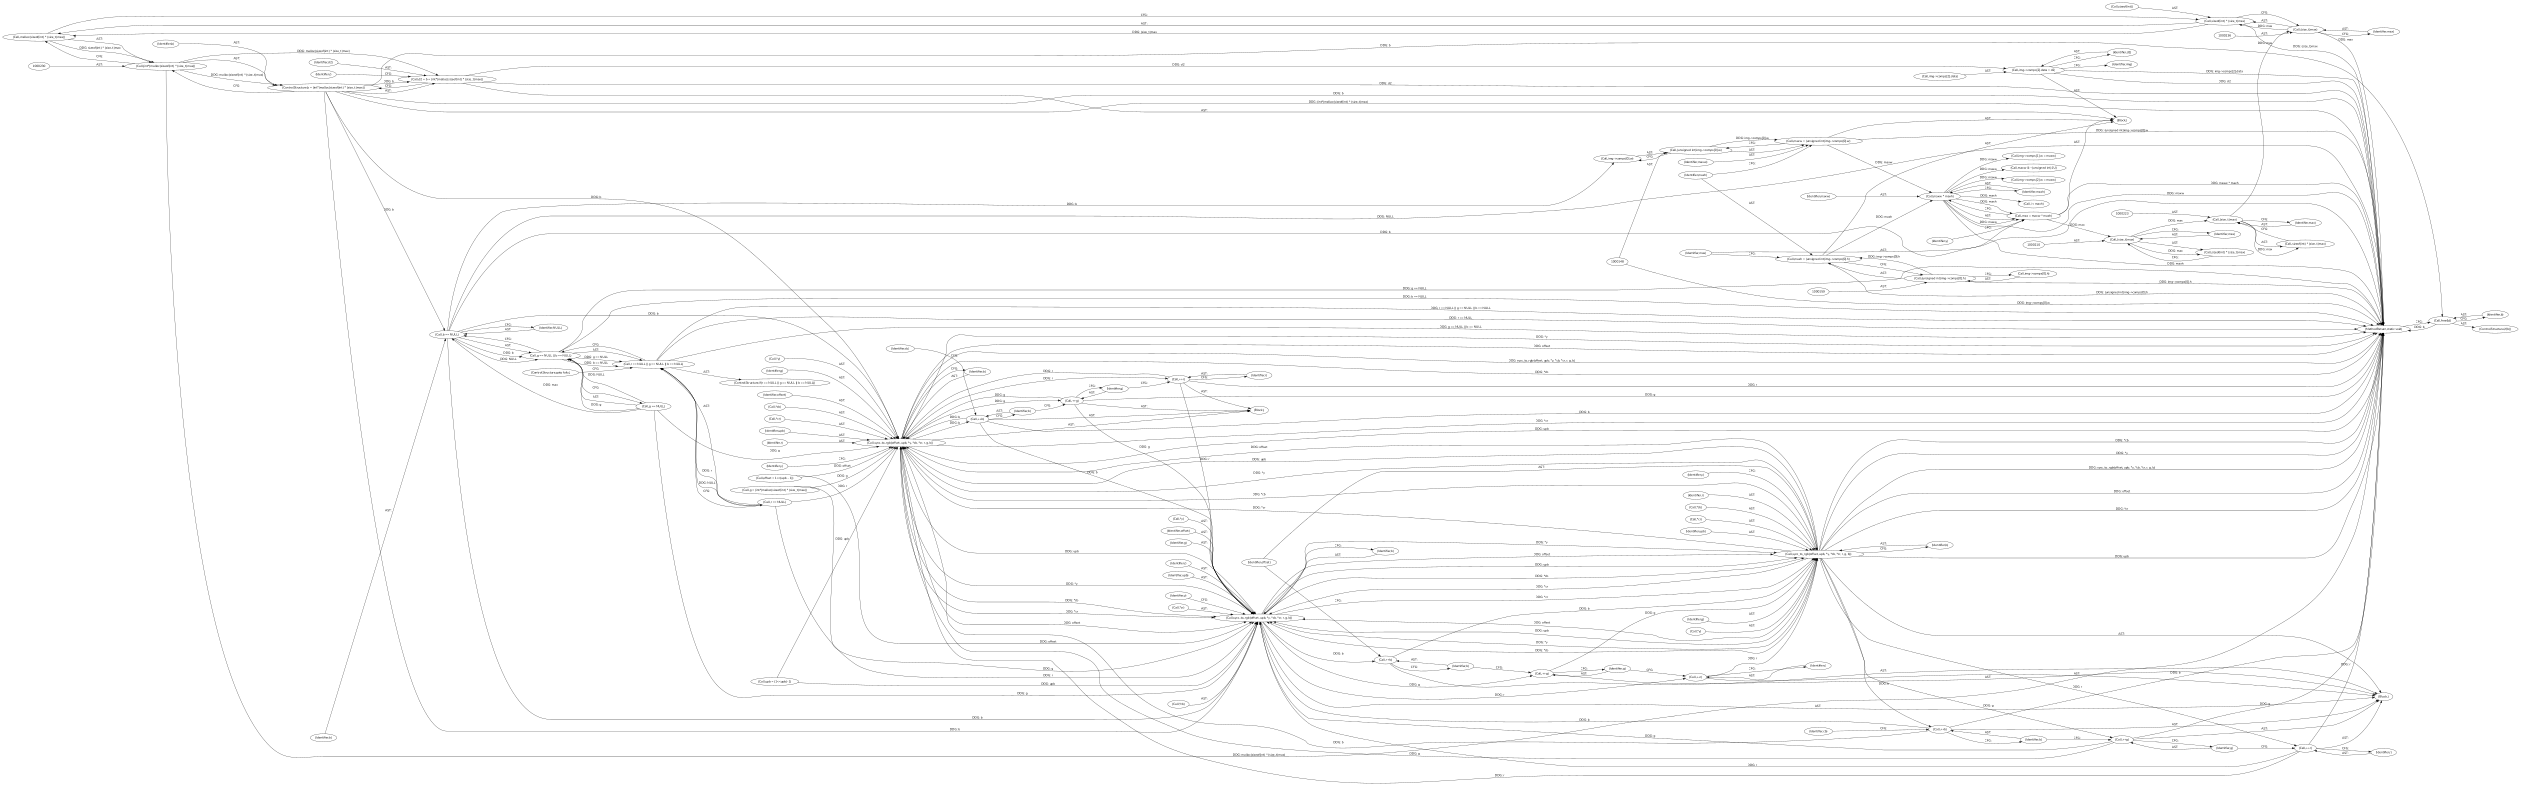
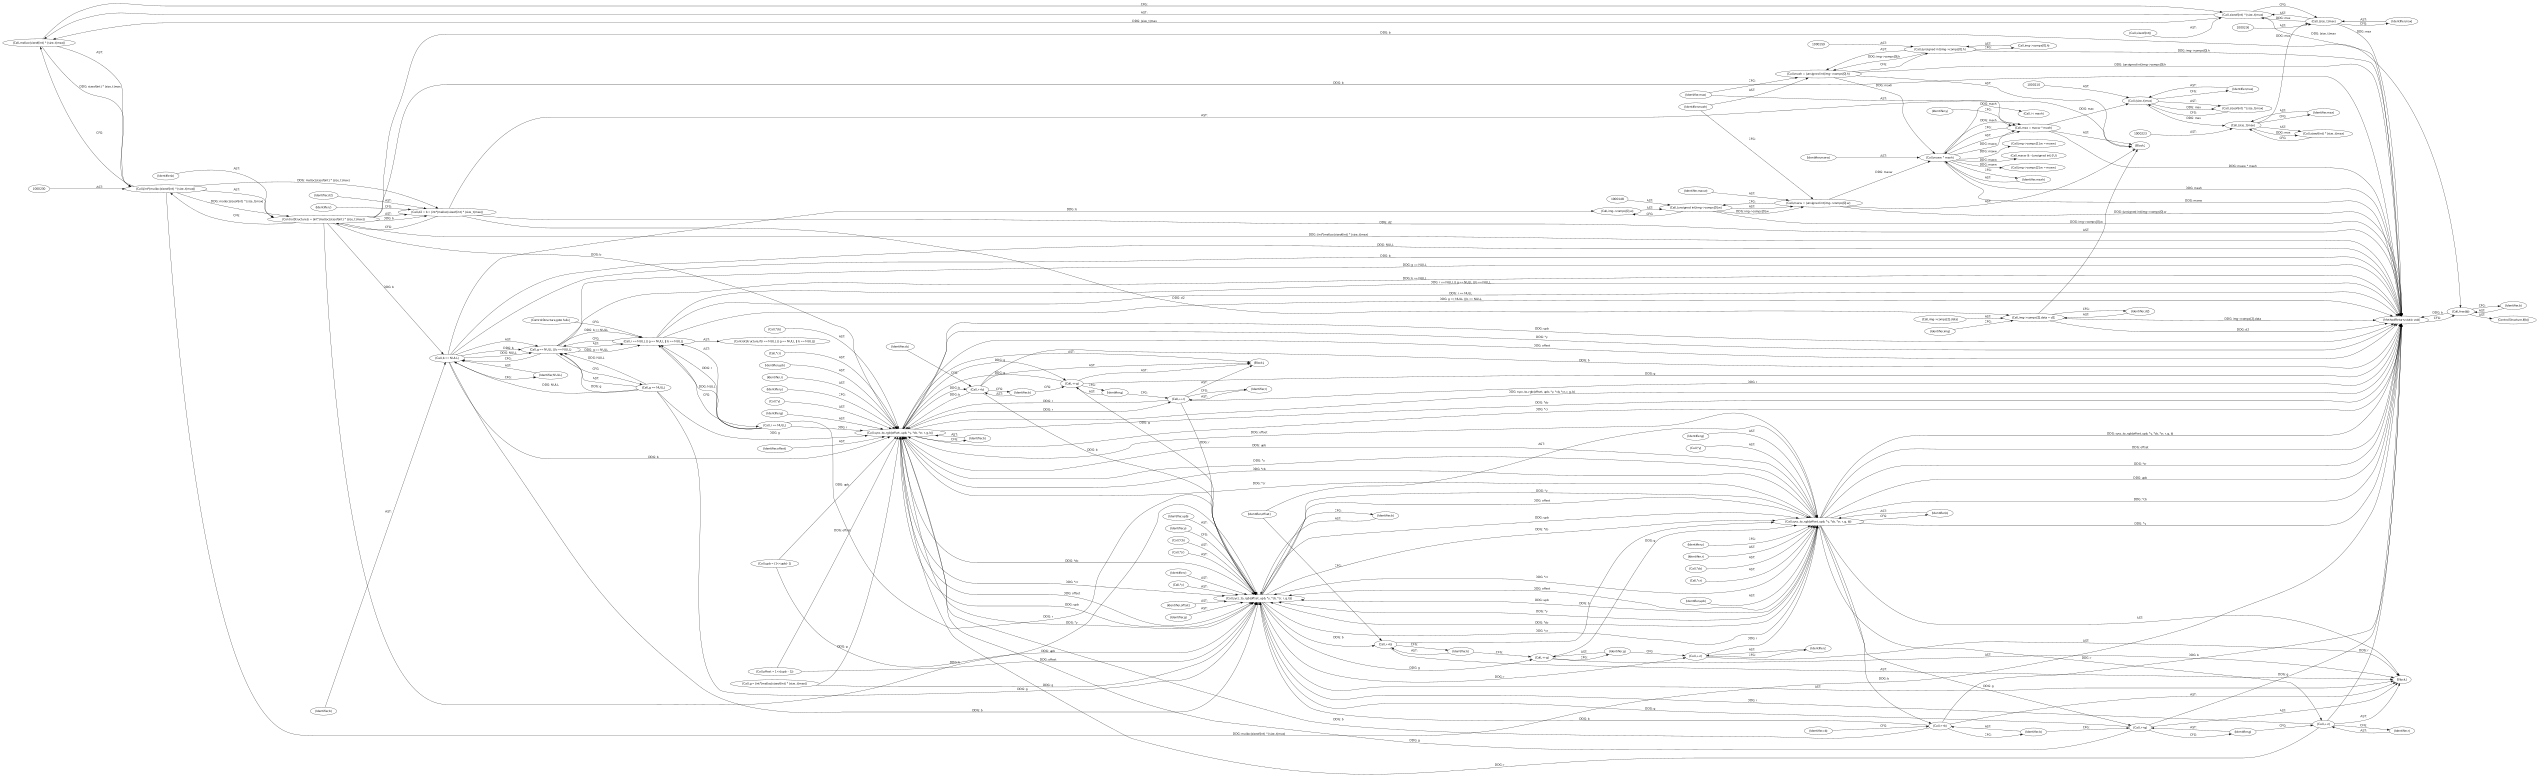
edge "(Call,img->comps[2].data = d2)" -> "(Identifier,img)": reversed
edge "1000148" -> "(MethodReturn,static void)": now "(Call,(unsigned int)img->comps[0].w)" -> "(MethodReturn,static void)"
edge "(Call,g == NULL)" -> "(Call,b == NULL)": label "DDG: max" -> "DDG: NULL"
